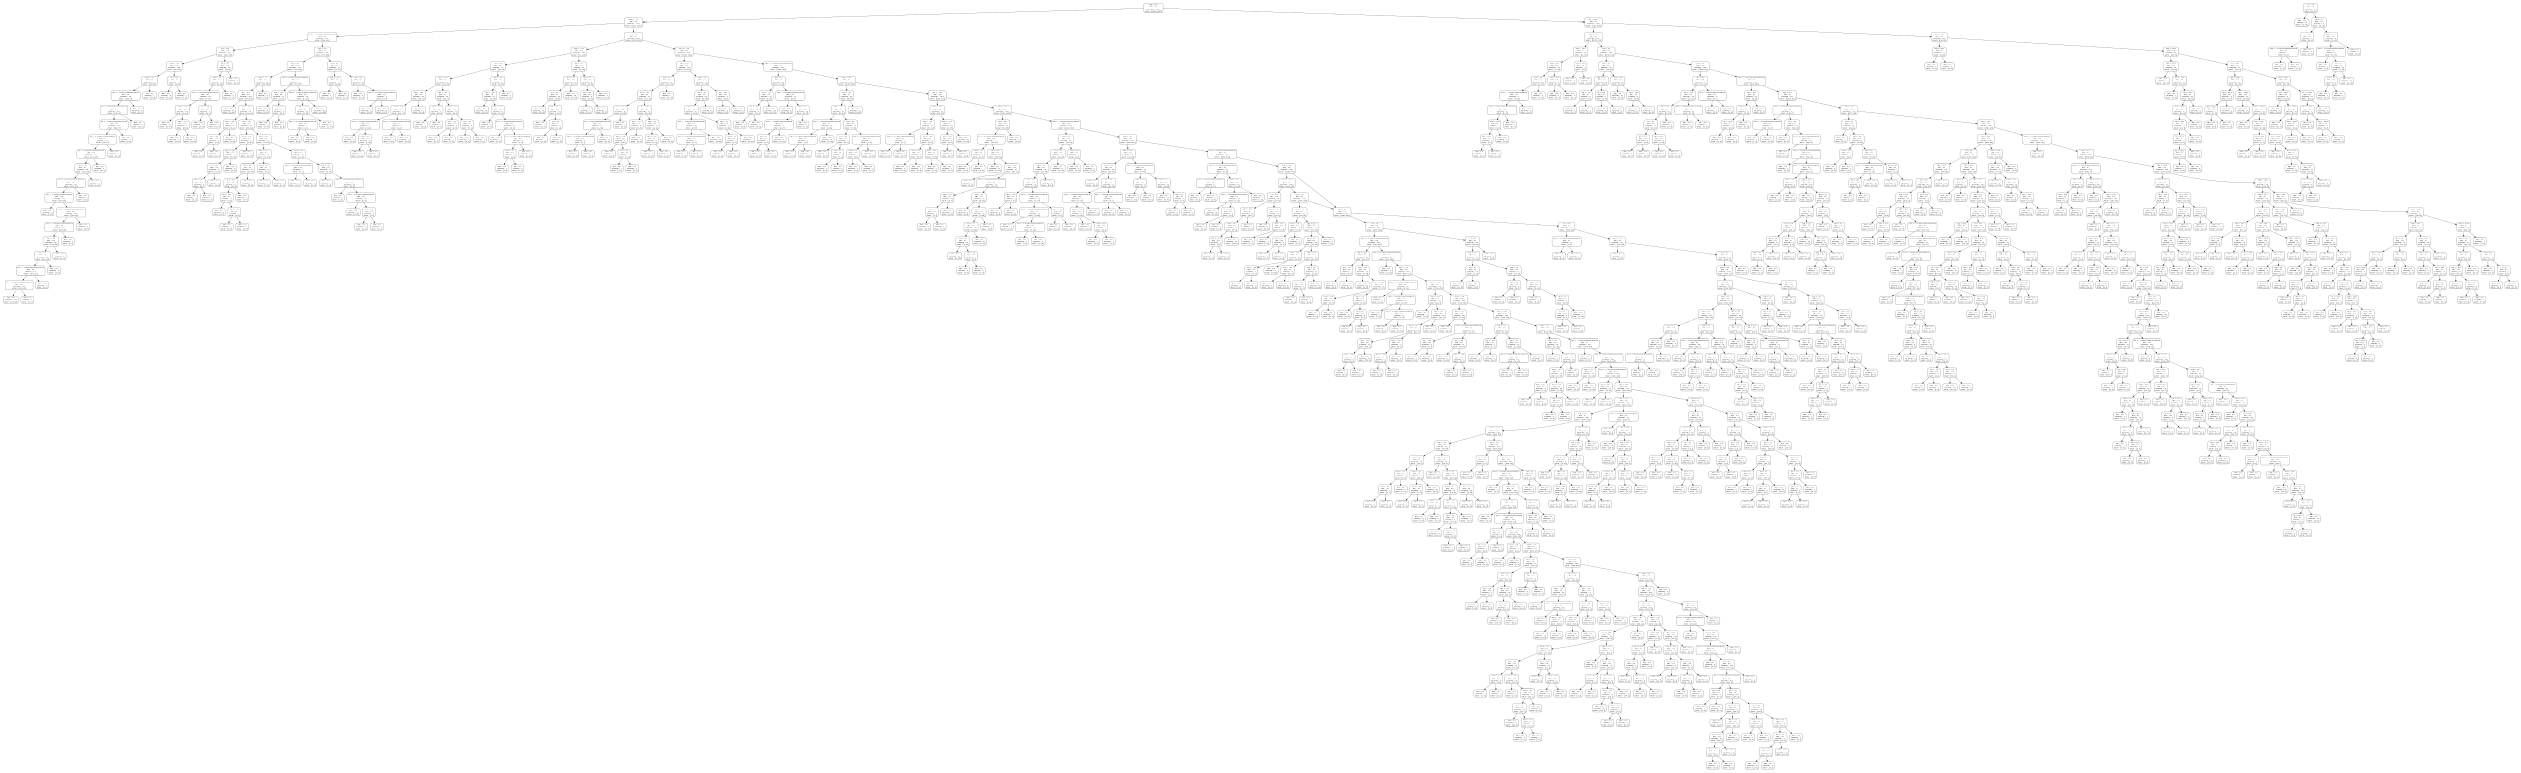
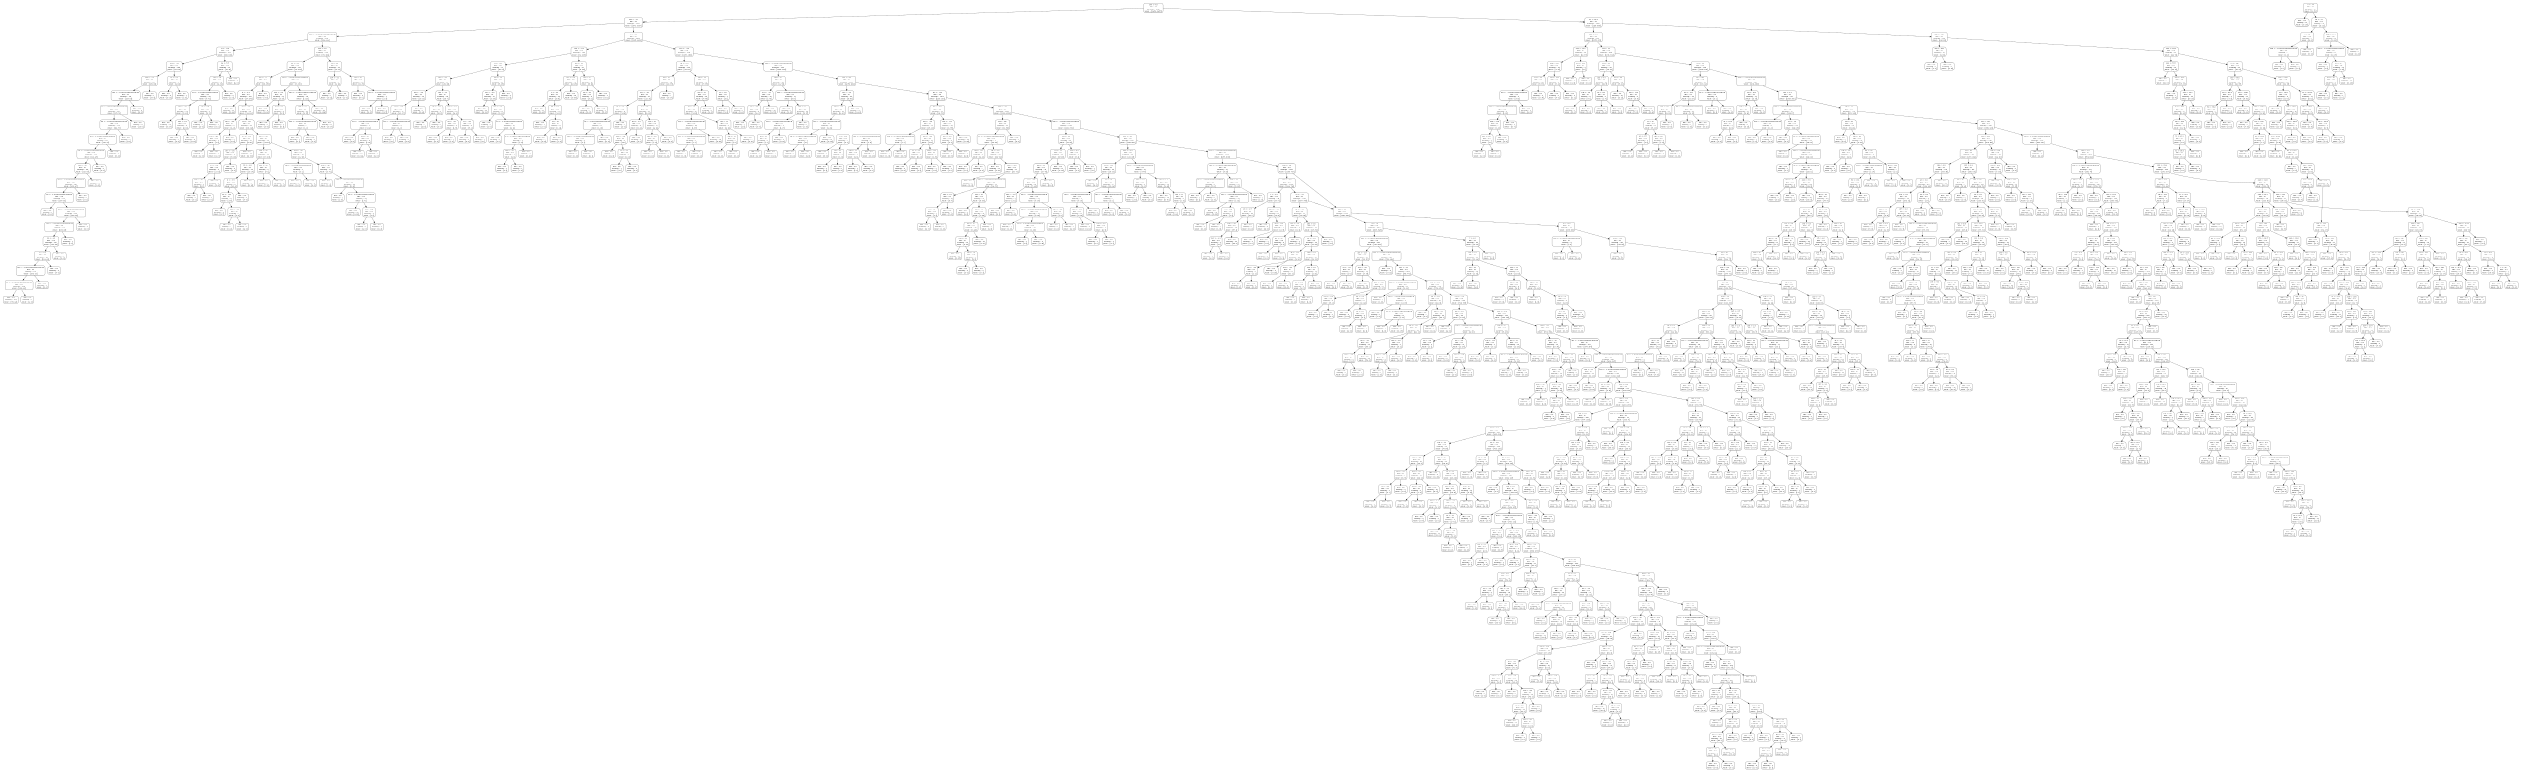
node "312 <= 0.2 gini = 0.4 samples = 15 value = [7, 14]": removed
edge "326 <= 26.0 gini = 0.4 samples = 44 value = [46, 22]" -> "396 <= 23.3 gini = 0.4 samples = 42 value = [46, 17]": now "gini = 0.0 samples = 6 value = [0, 12]" -> "396 <= 23.3 gini = 0.4 samples = 42 value = [46, 17]"
node "118 <= -3.4 gini = 0.4 samples = 28 value = [9, 30]": label "118 <= -3.4 gini = 0.4 samples = 28 value = [9, 30]" -> "118 <= -3.4 gini = 0.4 gini = 28 value = [9, 30]"
